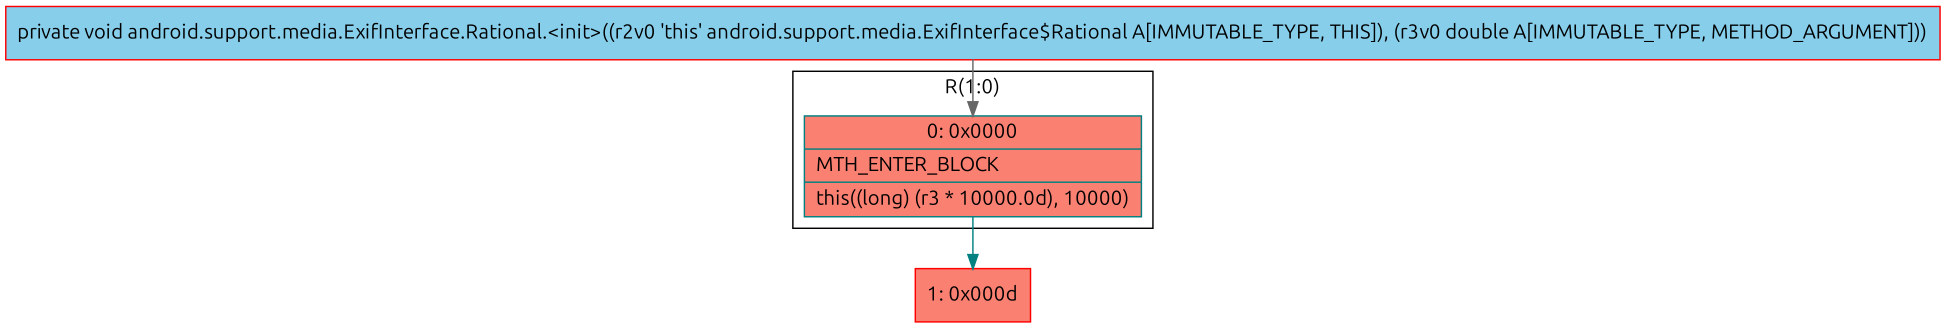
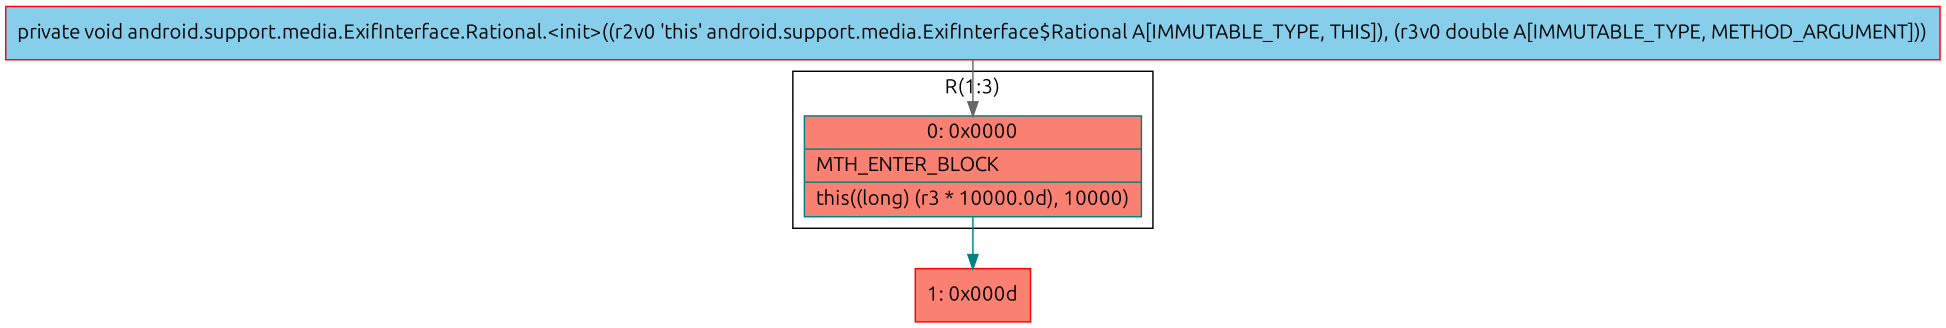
cluster "R(1:0)": label "R(1:0)" -> "R(1:3)"
